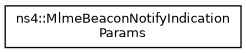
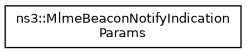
node "ns4::MlmeBeaconNotifyIndication Params": label "ns4::MlmeBeaconNotifyIndication Params" -> "ns3::MlmeBeaconNotifyIndication Params"
